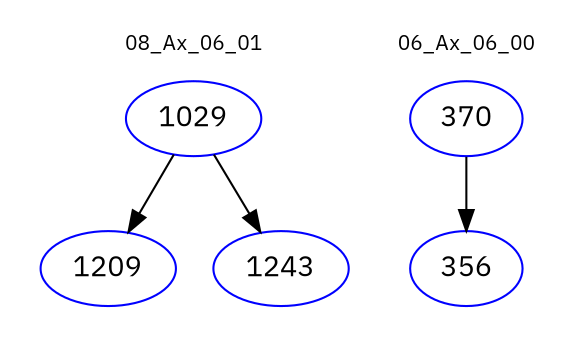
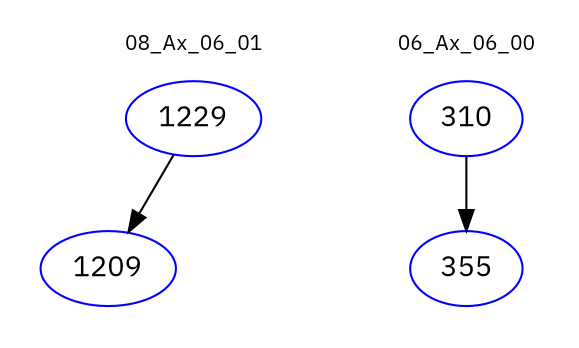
node "1029": label "1029" -> "1229"
node "370": label "370" -> "310"
node "1243": removed
node "356": label "356" -> "355"
